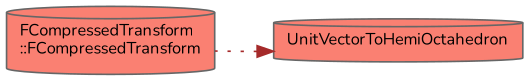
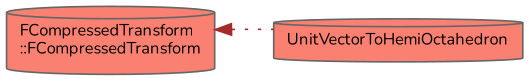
edge "FCompressedTransform ::FCompressedTransform" -> "UnitVectorToHemiOctahedron": reversed
